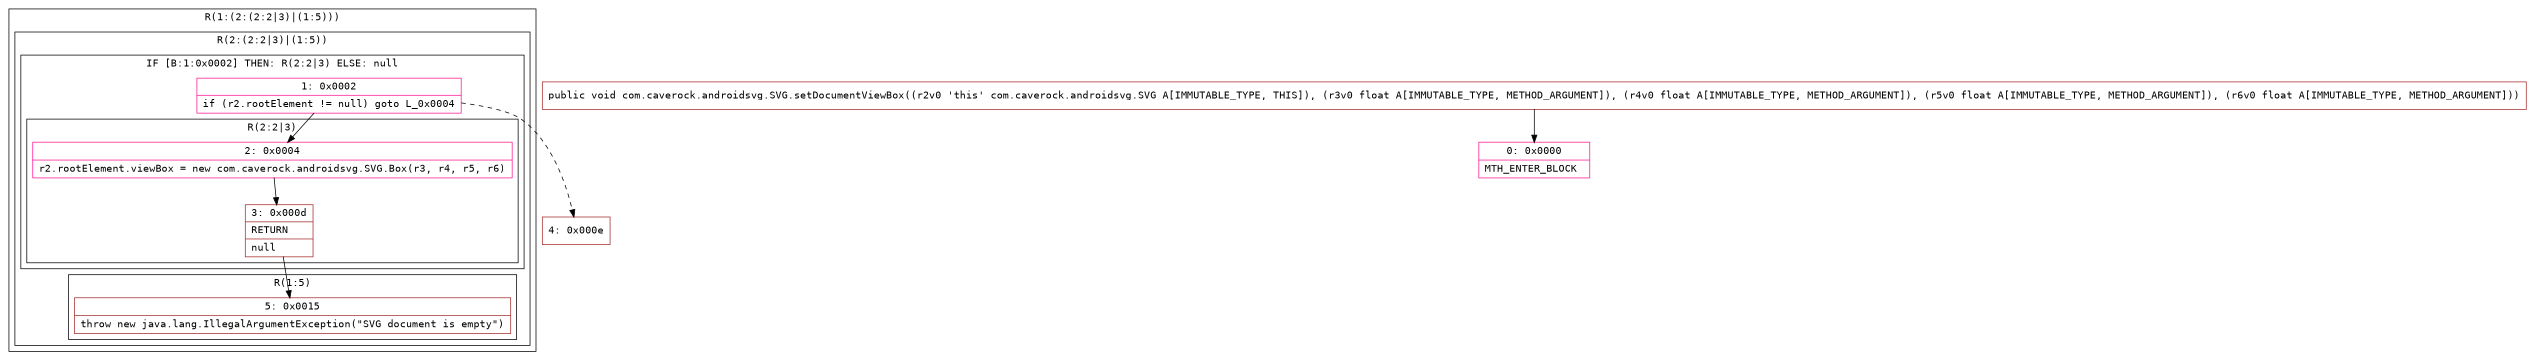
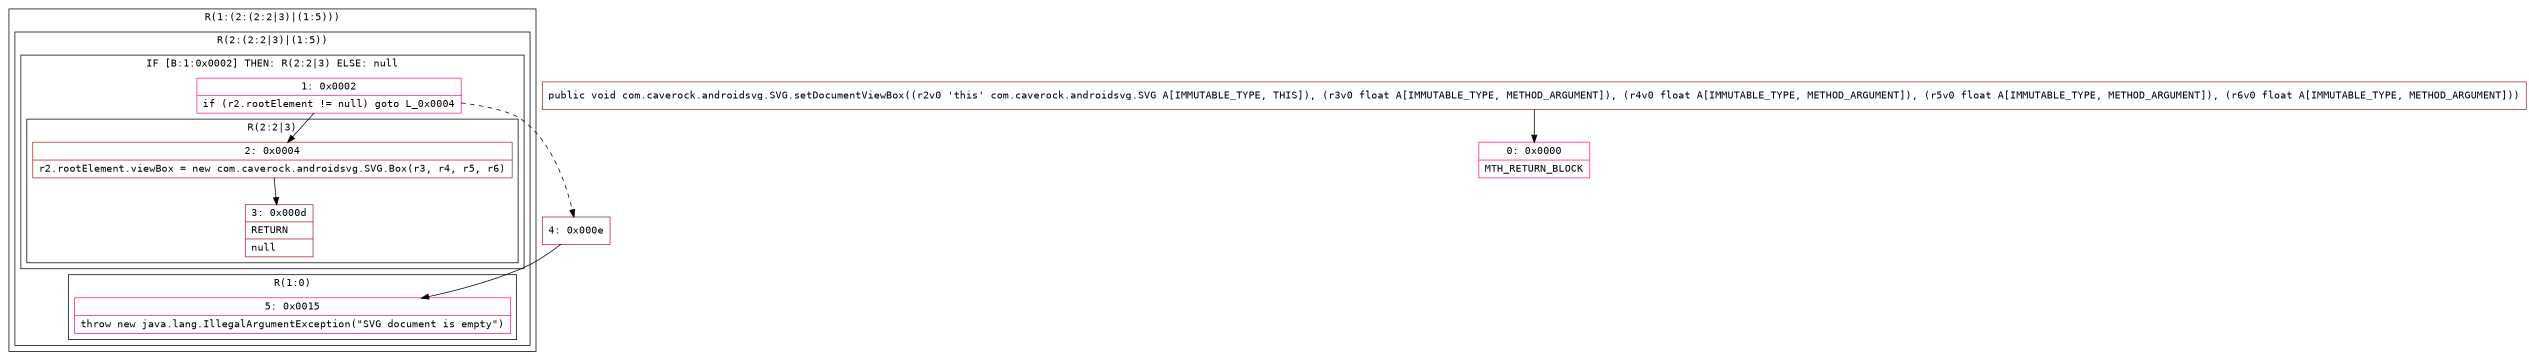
node "2: 0x0004": color deeppink -> brown
node "0: 0x0000": text "MTH_ENTER_BLOCK" -> "MTH_RETURN_BLOCK"
edge "3: 0x000d" -> "5: 0x0015": now "4: 0x000e" -> "5: 0x0015"
cluster "R(1:5)": label "R(1:5)" -> "R(1:0)"
node "5: 0x0015": color brown -> deeppink
